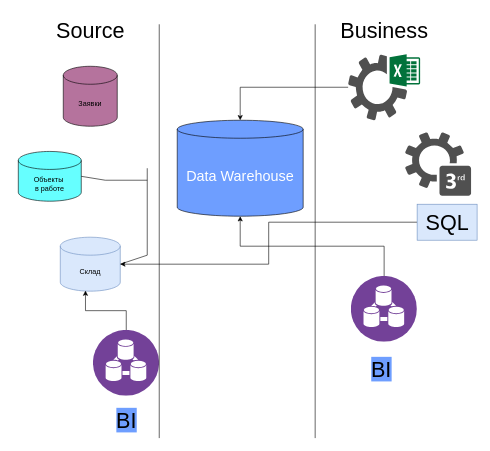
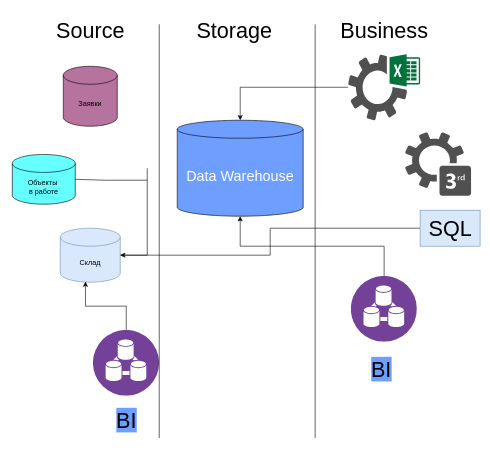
node "Storage": added
node "Объекты в работе": moved (50, 176) -> (44, 179)
node "SQL": moved (447, 222) -> (450, 228)
node "Склад": moved (90, 264) -> (90, 255)
